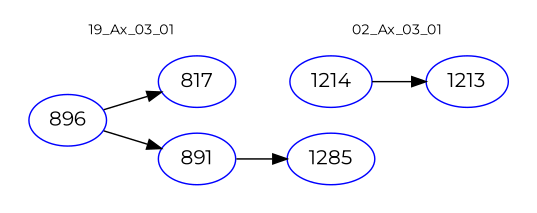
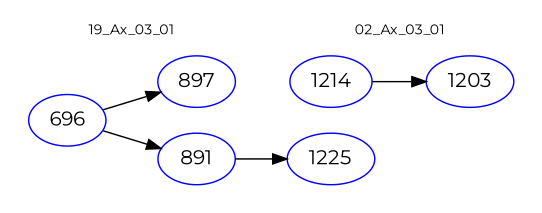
node "817": label "817" -> "897"
node "1213": label "1213" -> "1203"
node "896": label "896" -> "696"
node "1285": label "1285" -> "1225"
